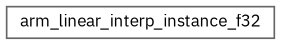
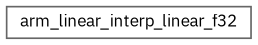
node "arm_linear_interp_instance_f32": label "arm_linear_interp_instance_f32" -> "arm_linear_interp_linear_f32"
